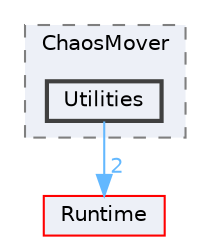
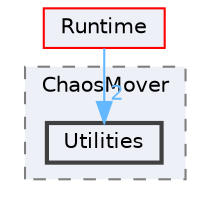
edge "Utilities" -> "Runtime": reversed
